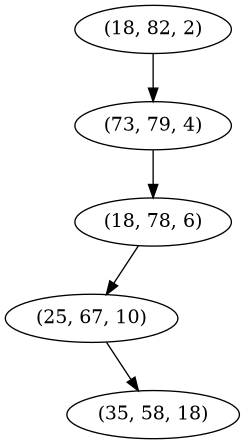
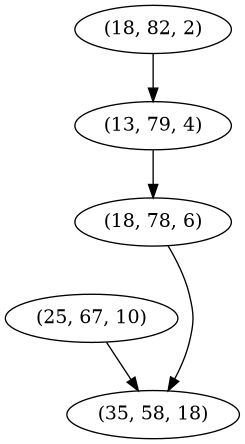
node "(73, 79, 4)": label "(73, 79, 4)" -> "(13, 79, 4)"
edge "(18, 78, 6)" -> "(25, 67, 10)": now "(18, 78, 6)" -> "(35, 58, 18)"
